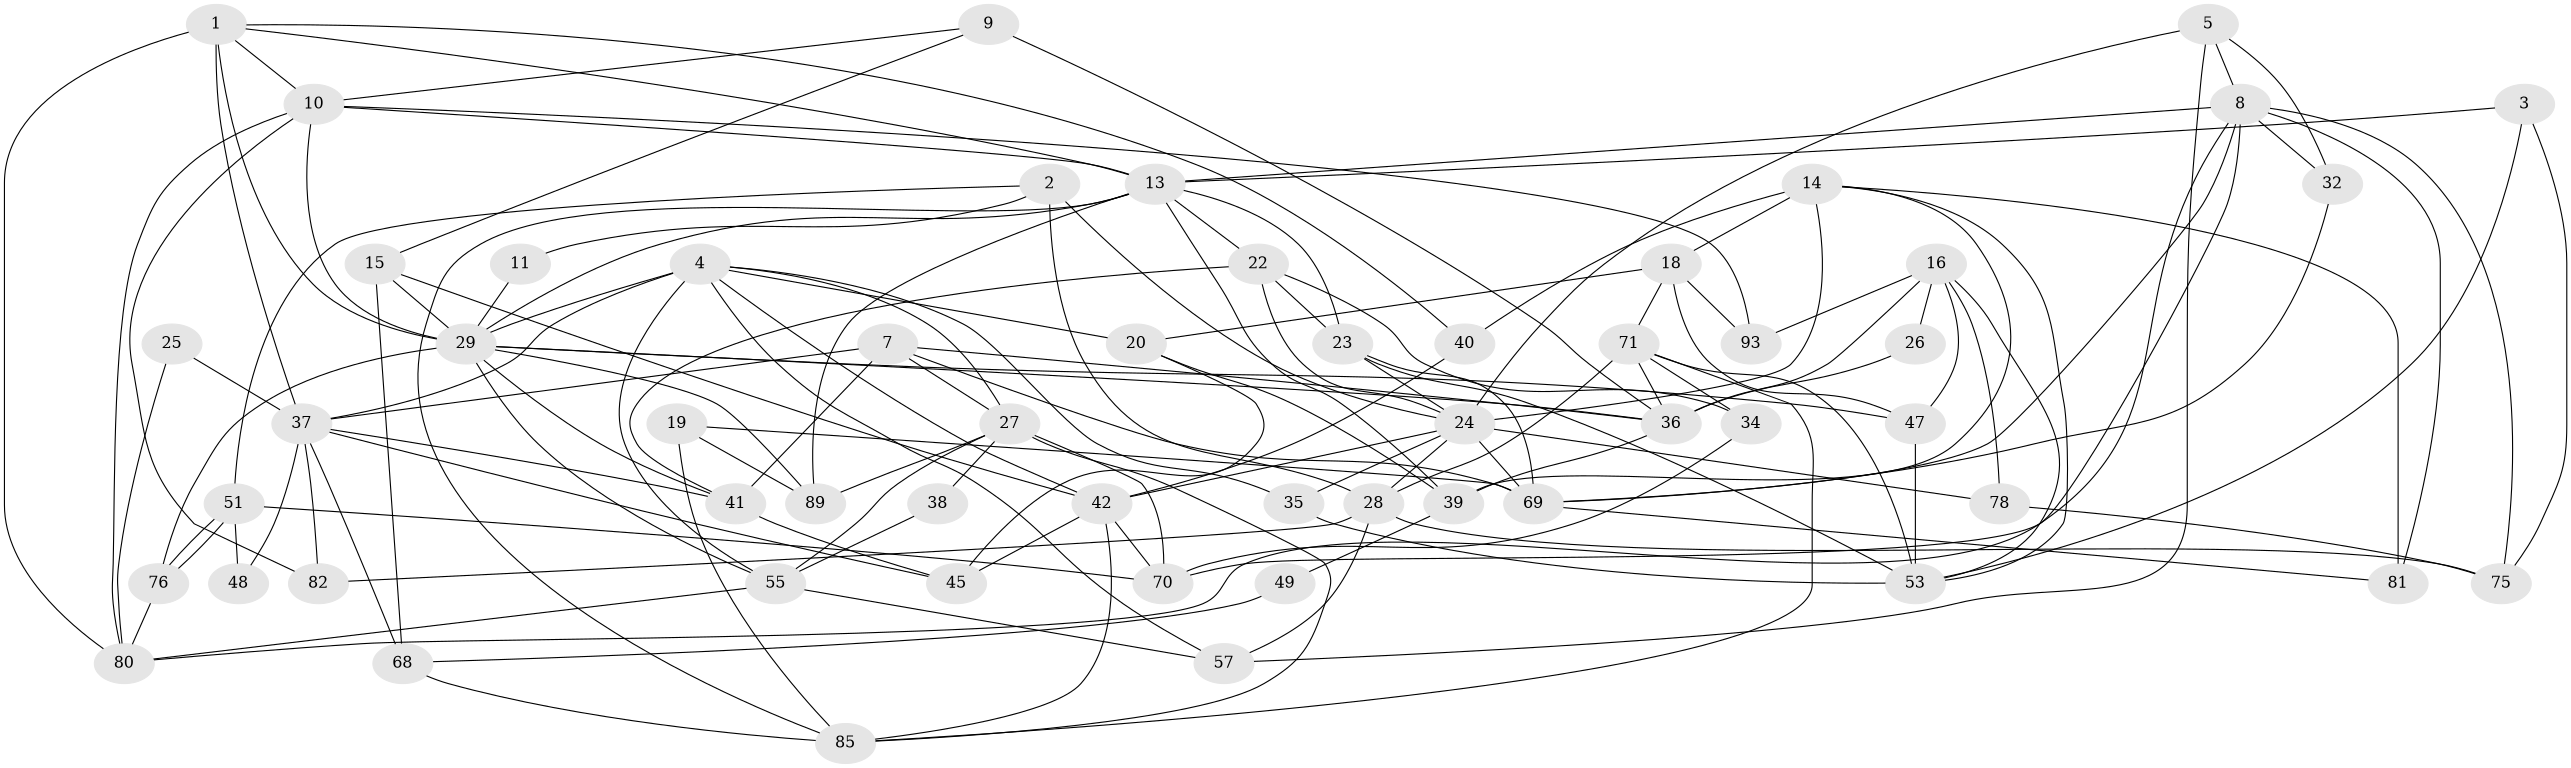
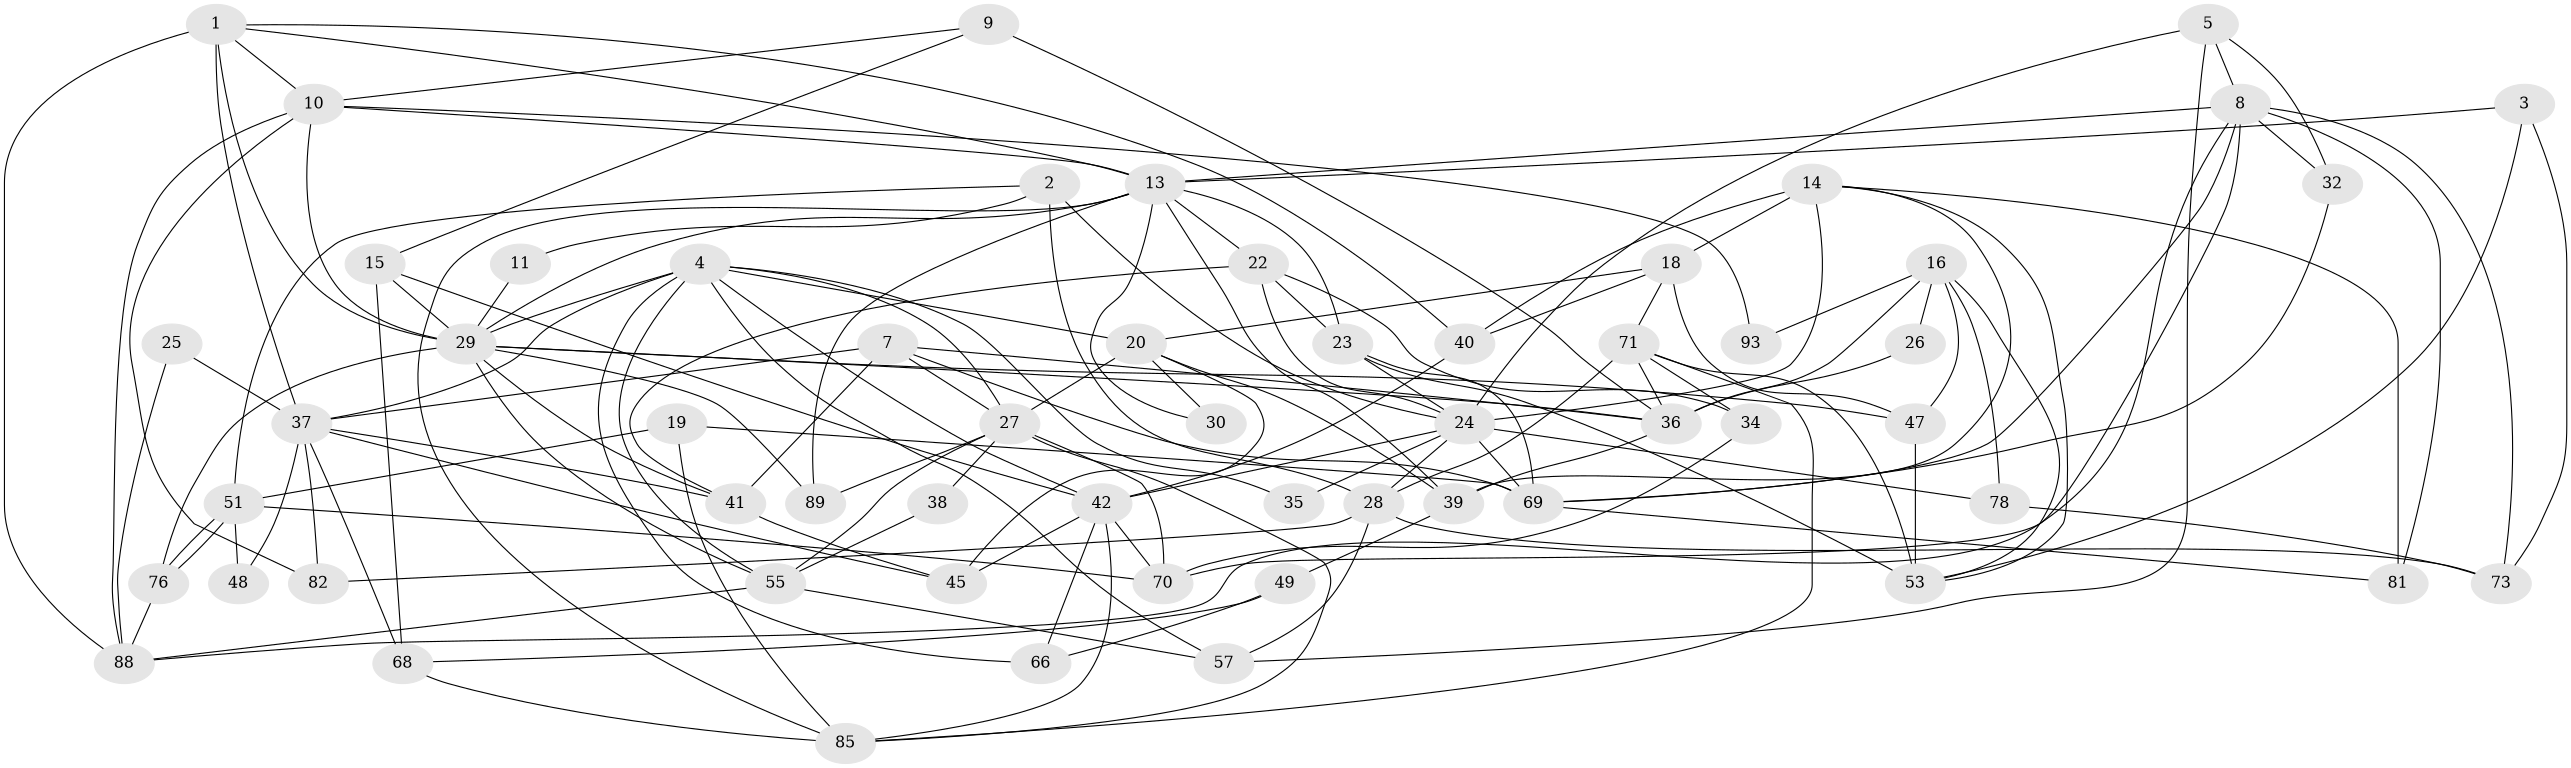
edge "18" -- "93": now "18" -- "40"
edge "20" -- "27": added
node "30": added
edge "19" -- "89": now "19" -- "51"
edge "35" -- "53": removed
node "75": label "75" -> "73"
node "80": label "80" -> "88"
node "66": added
